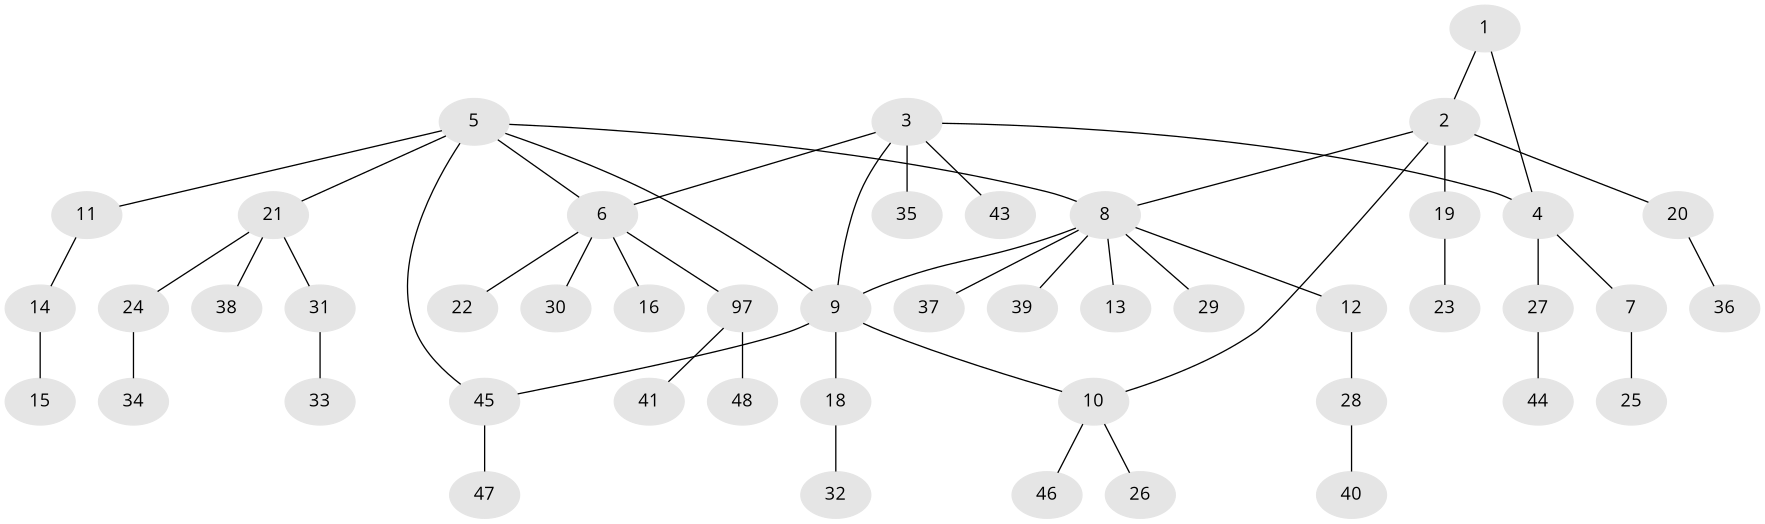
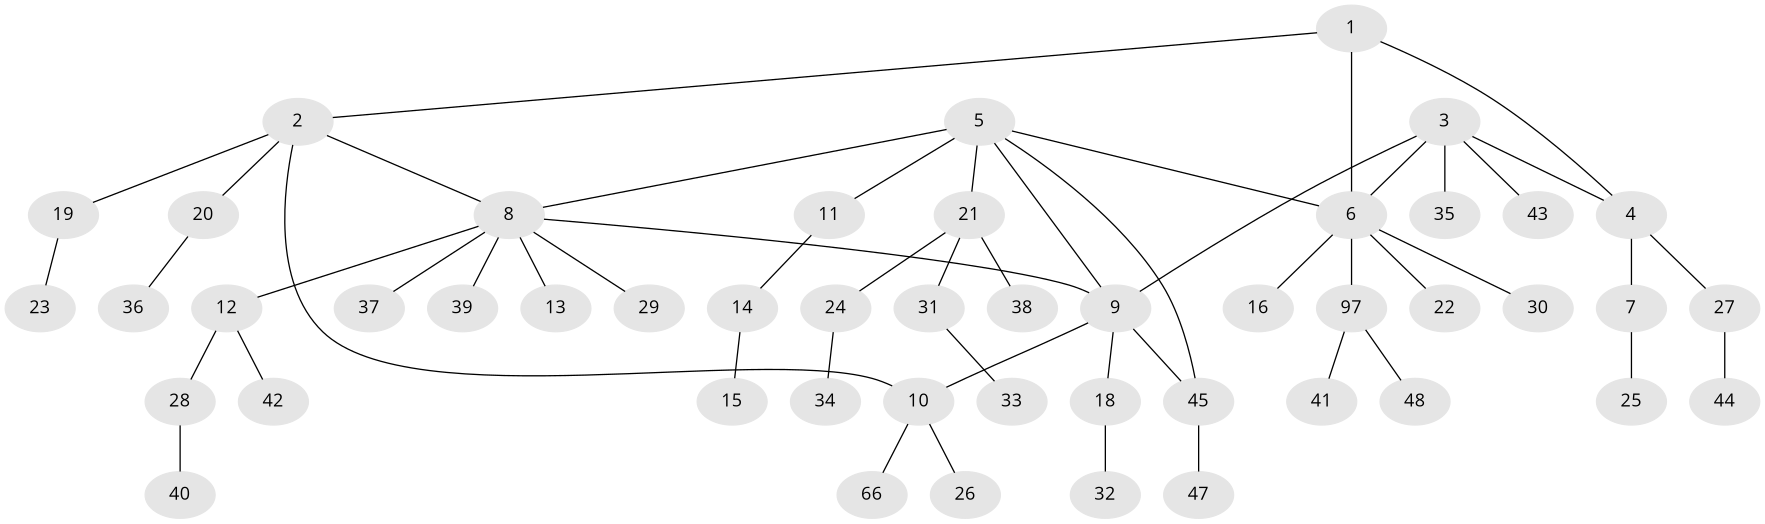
edge "1" -- "6": added
node "42": added
node "46": label "46" -> "66"
